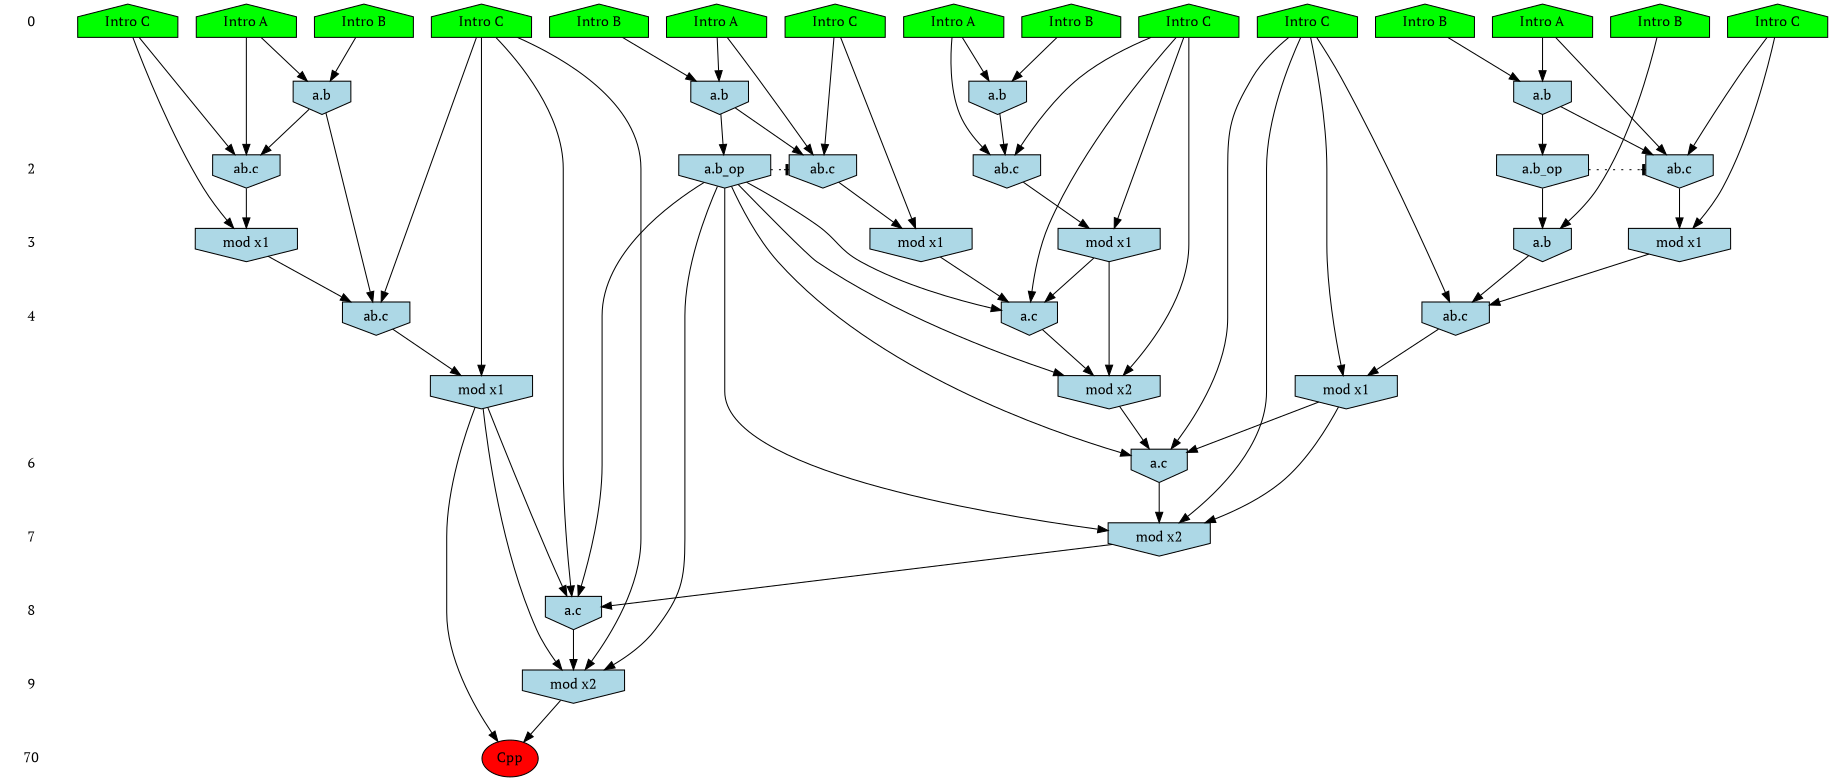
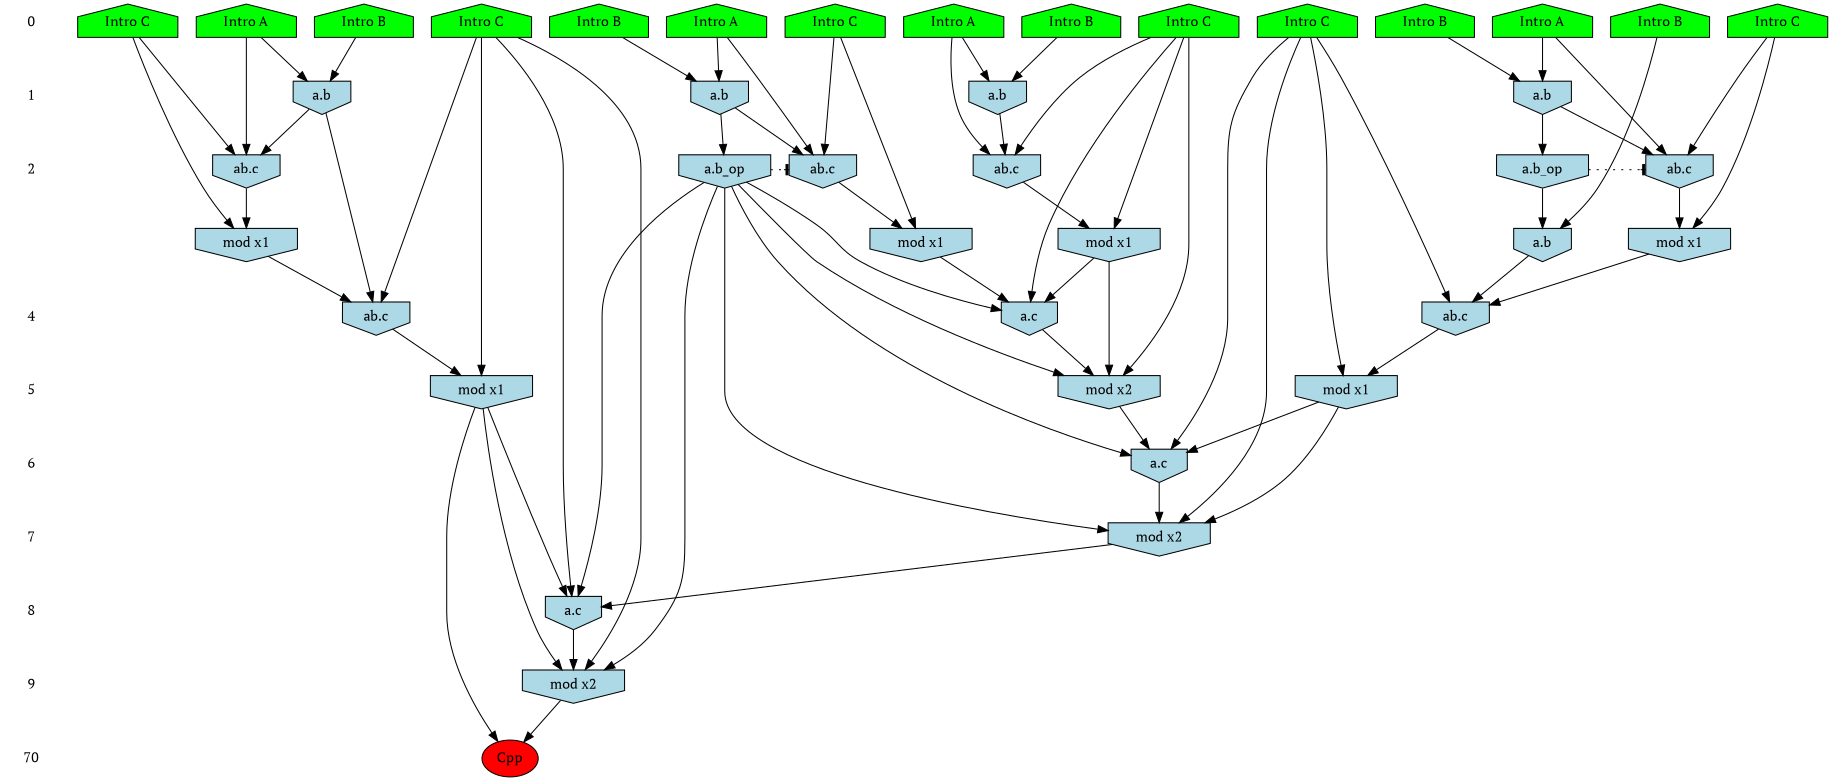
node "1": added
node "3": removed
node "5": added
